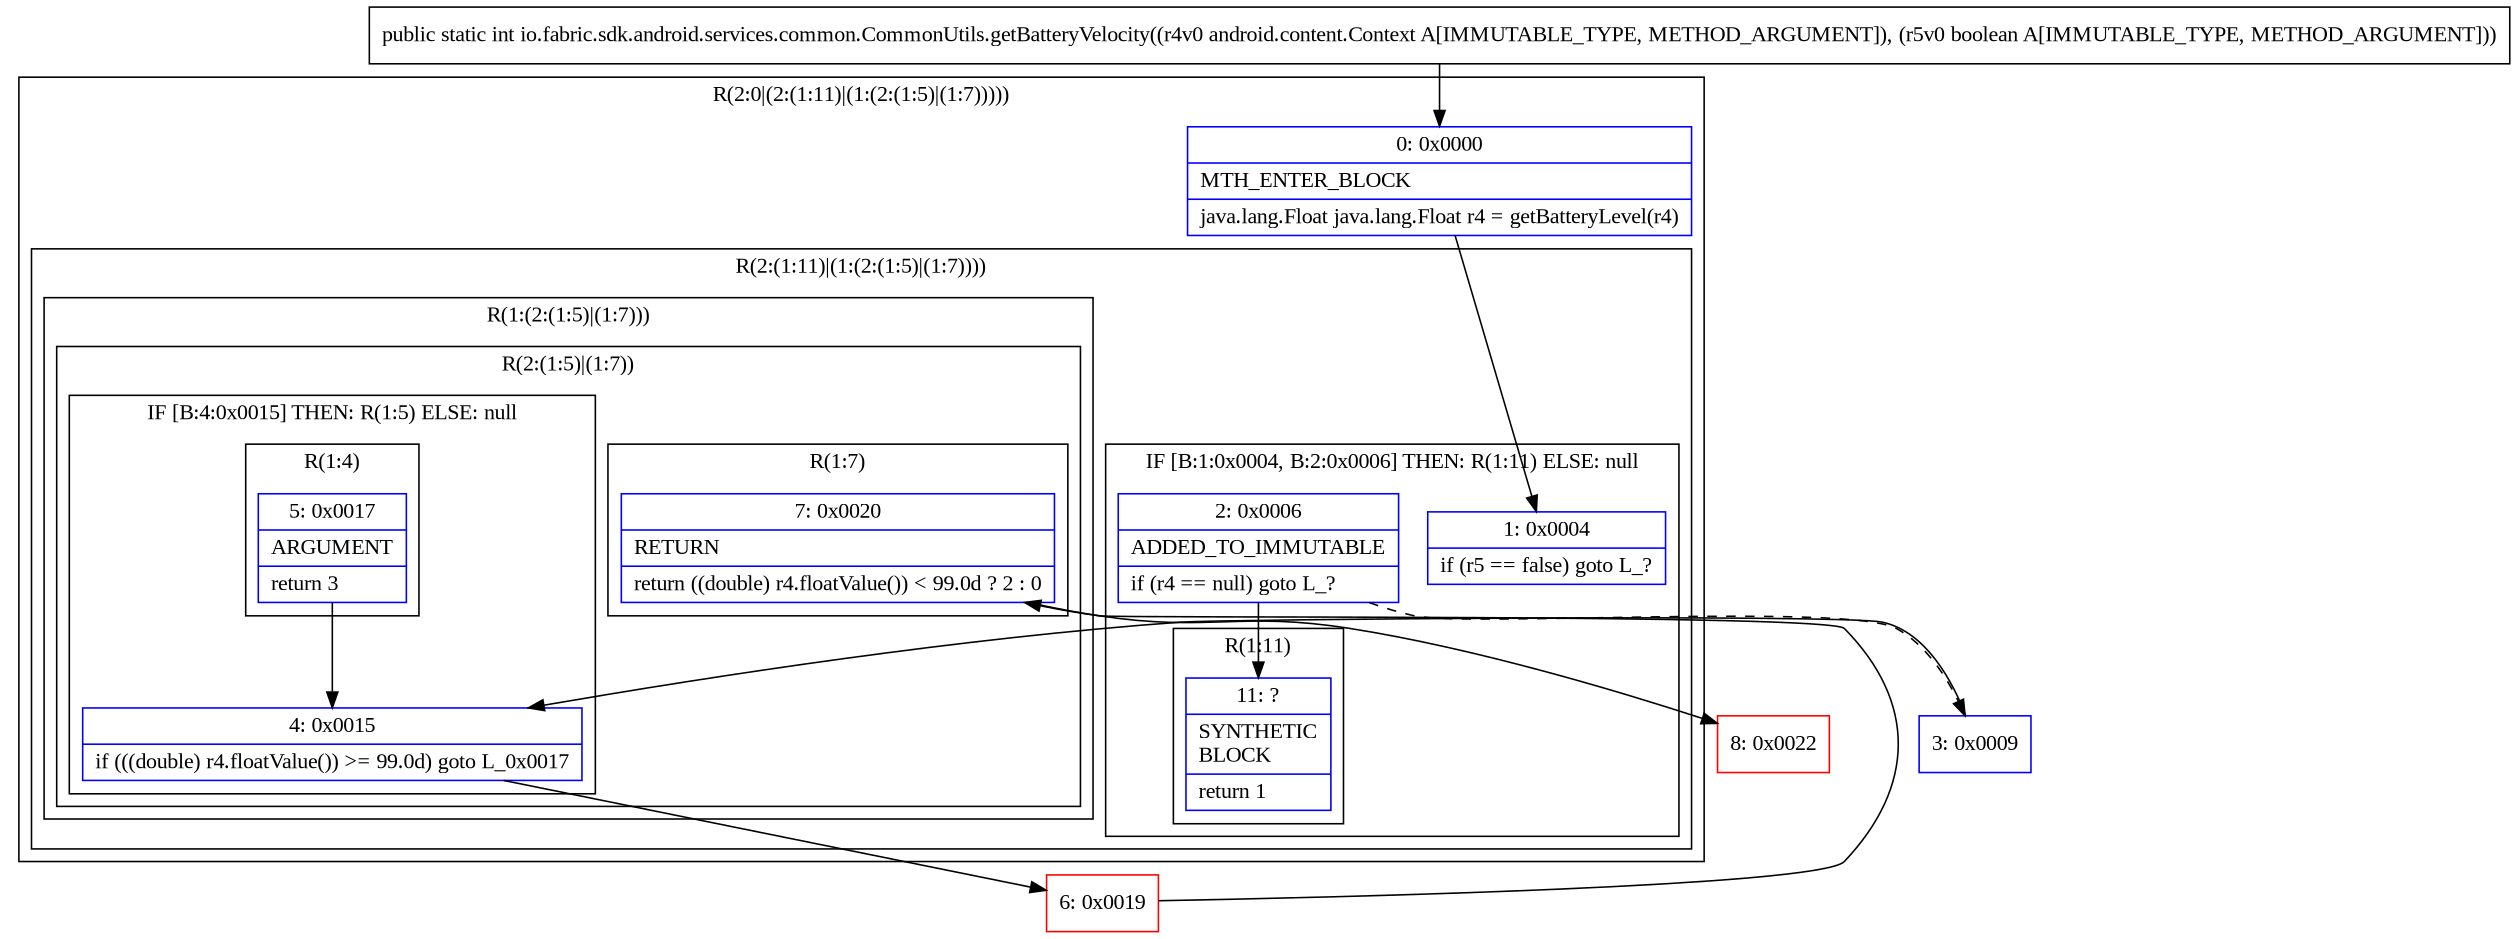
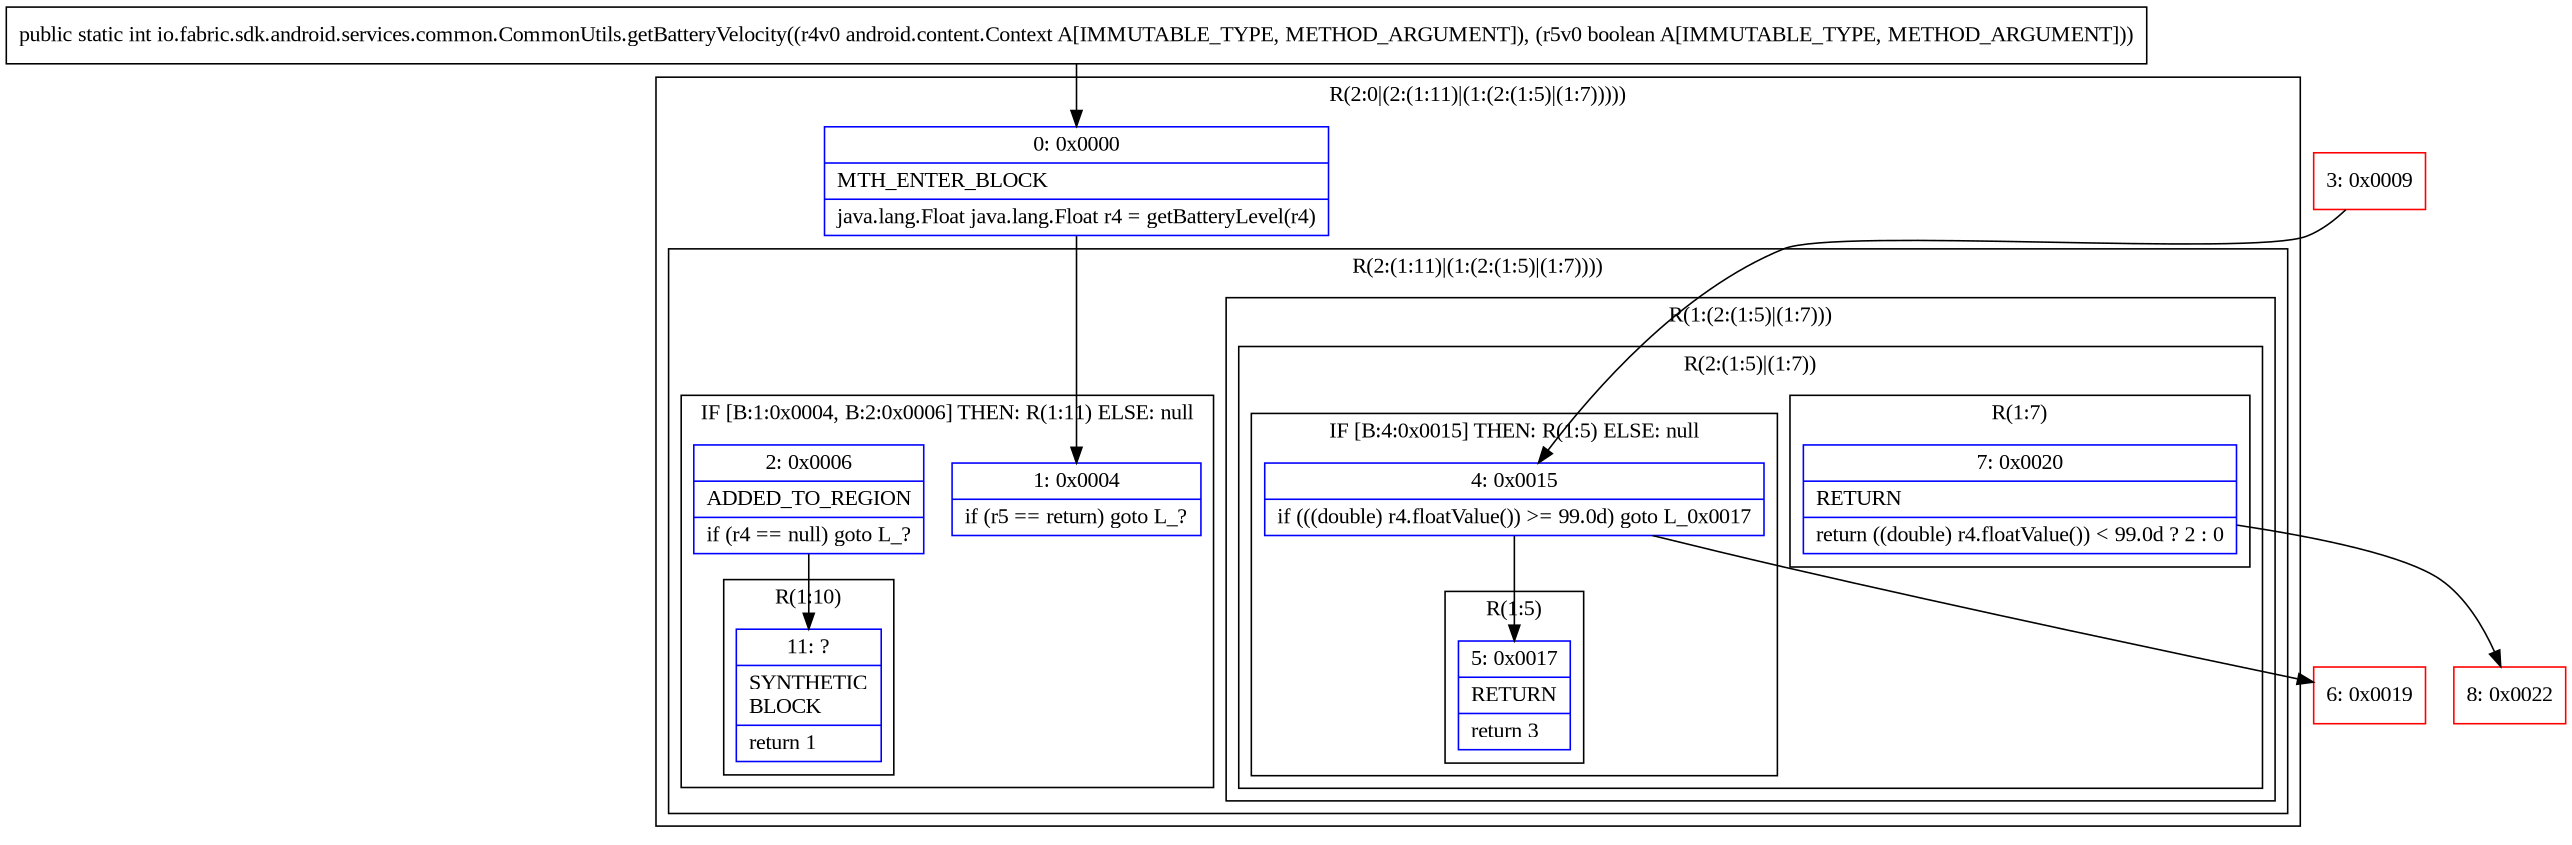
cluster "R(1:4)": label "R(1:4)" -> "R(1:5)"
node "5: 0x0017": text "ARGUMENT" -> "RETURN"
node "2: 0x0006": text "ADDED_TO_IMMUTABLE" -> "ADDED_TO_REGION"
node "1: 0x0004": text "if (r5 == false) goto L_?" -> "if (r5 == return) goto L_?"
edge "2: 0x0006" -> "3: 0x0009": removed
edge "5: 0x0017" -> "4: 0x0015": reversed
cluster "R(1:11)": label "R(1:11)" -> "R(1:10)"
edge "6: 0x0019" -> "7: 0x0020": removed
node "3: 0x0009": color blue -> red
